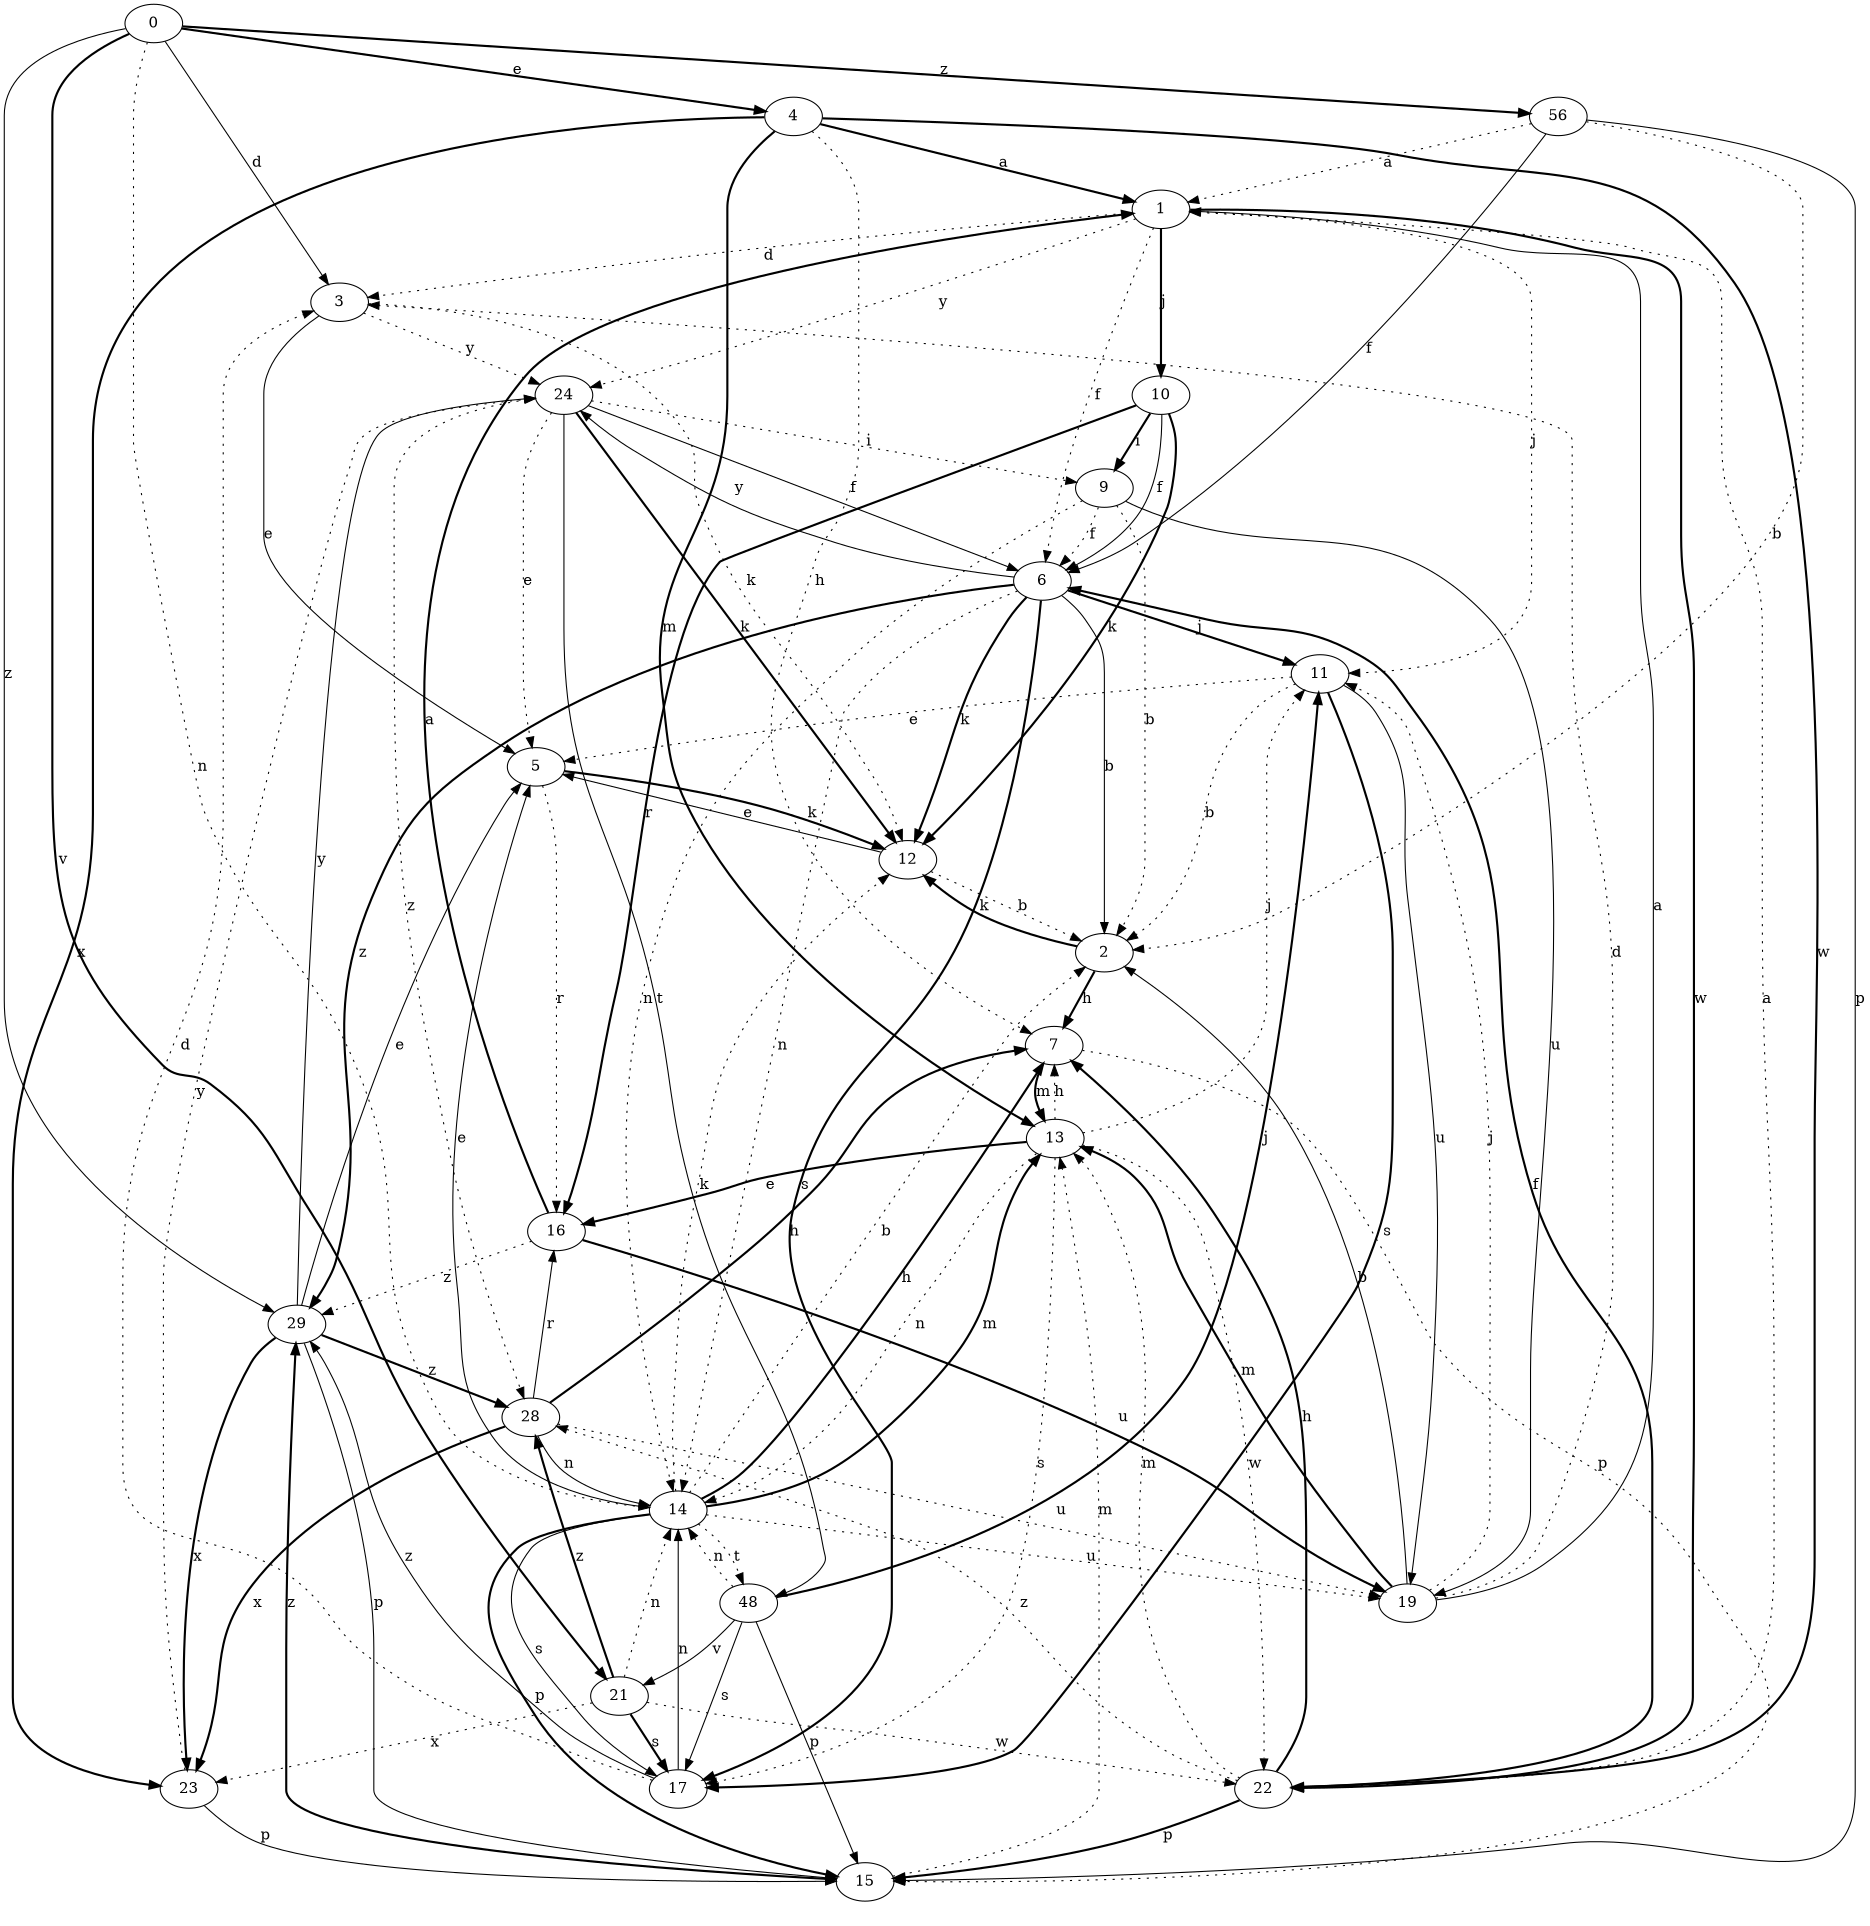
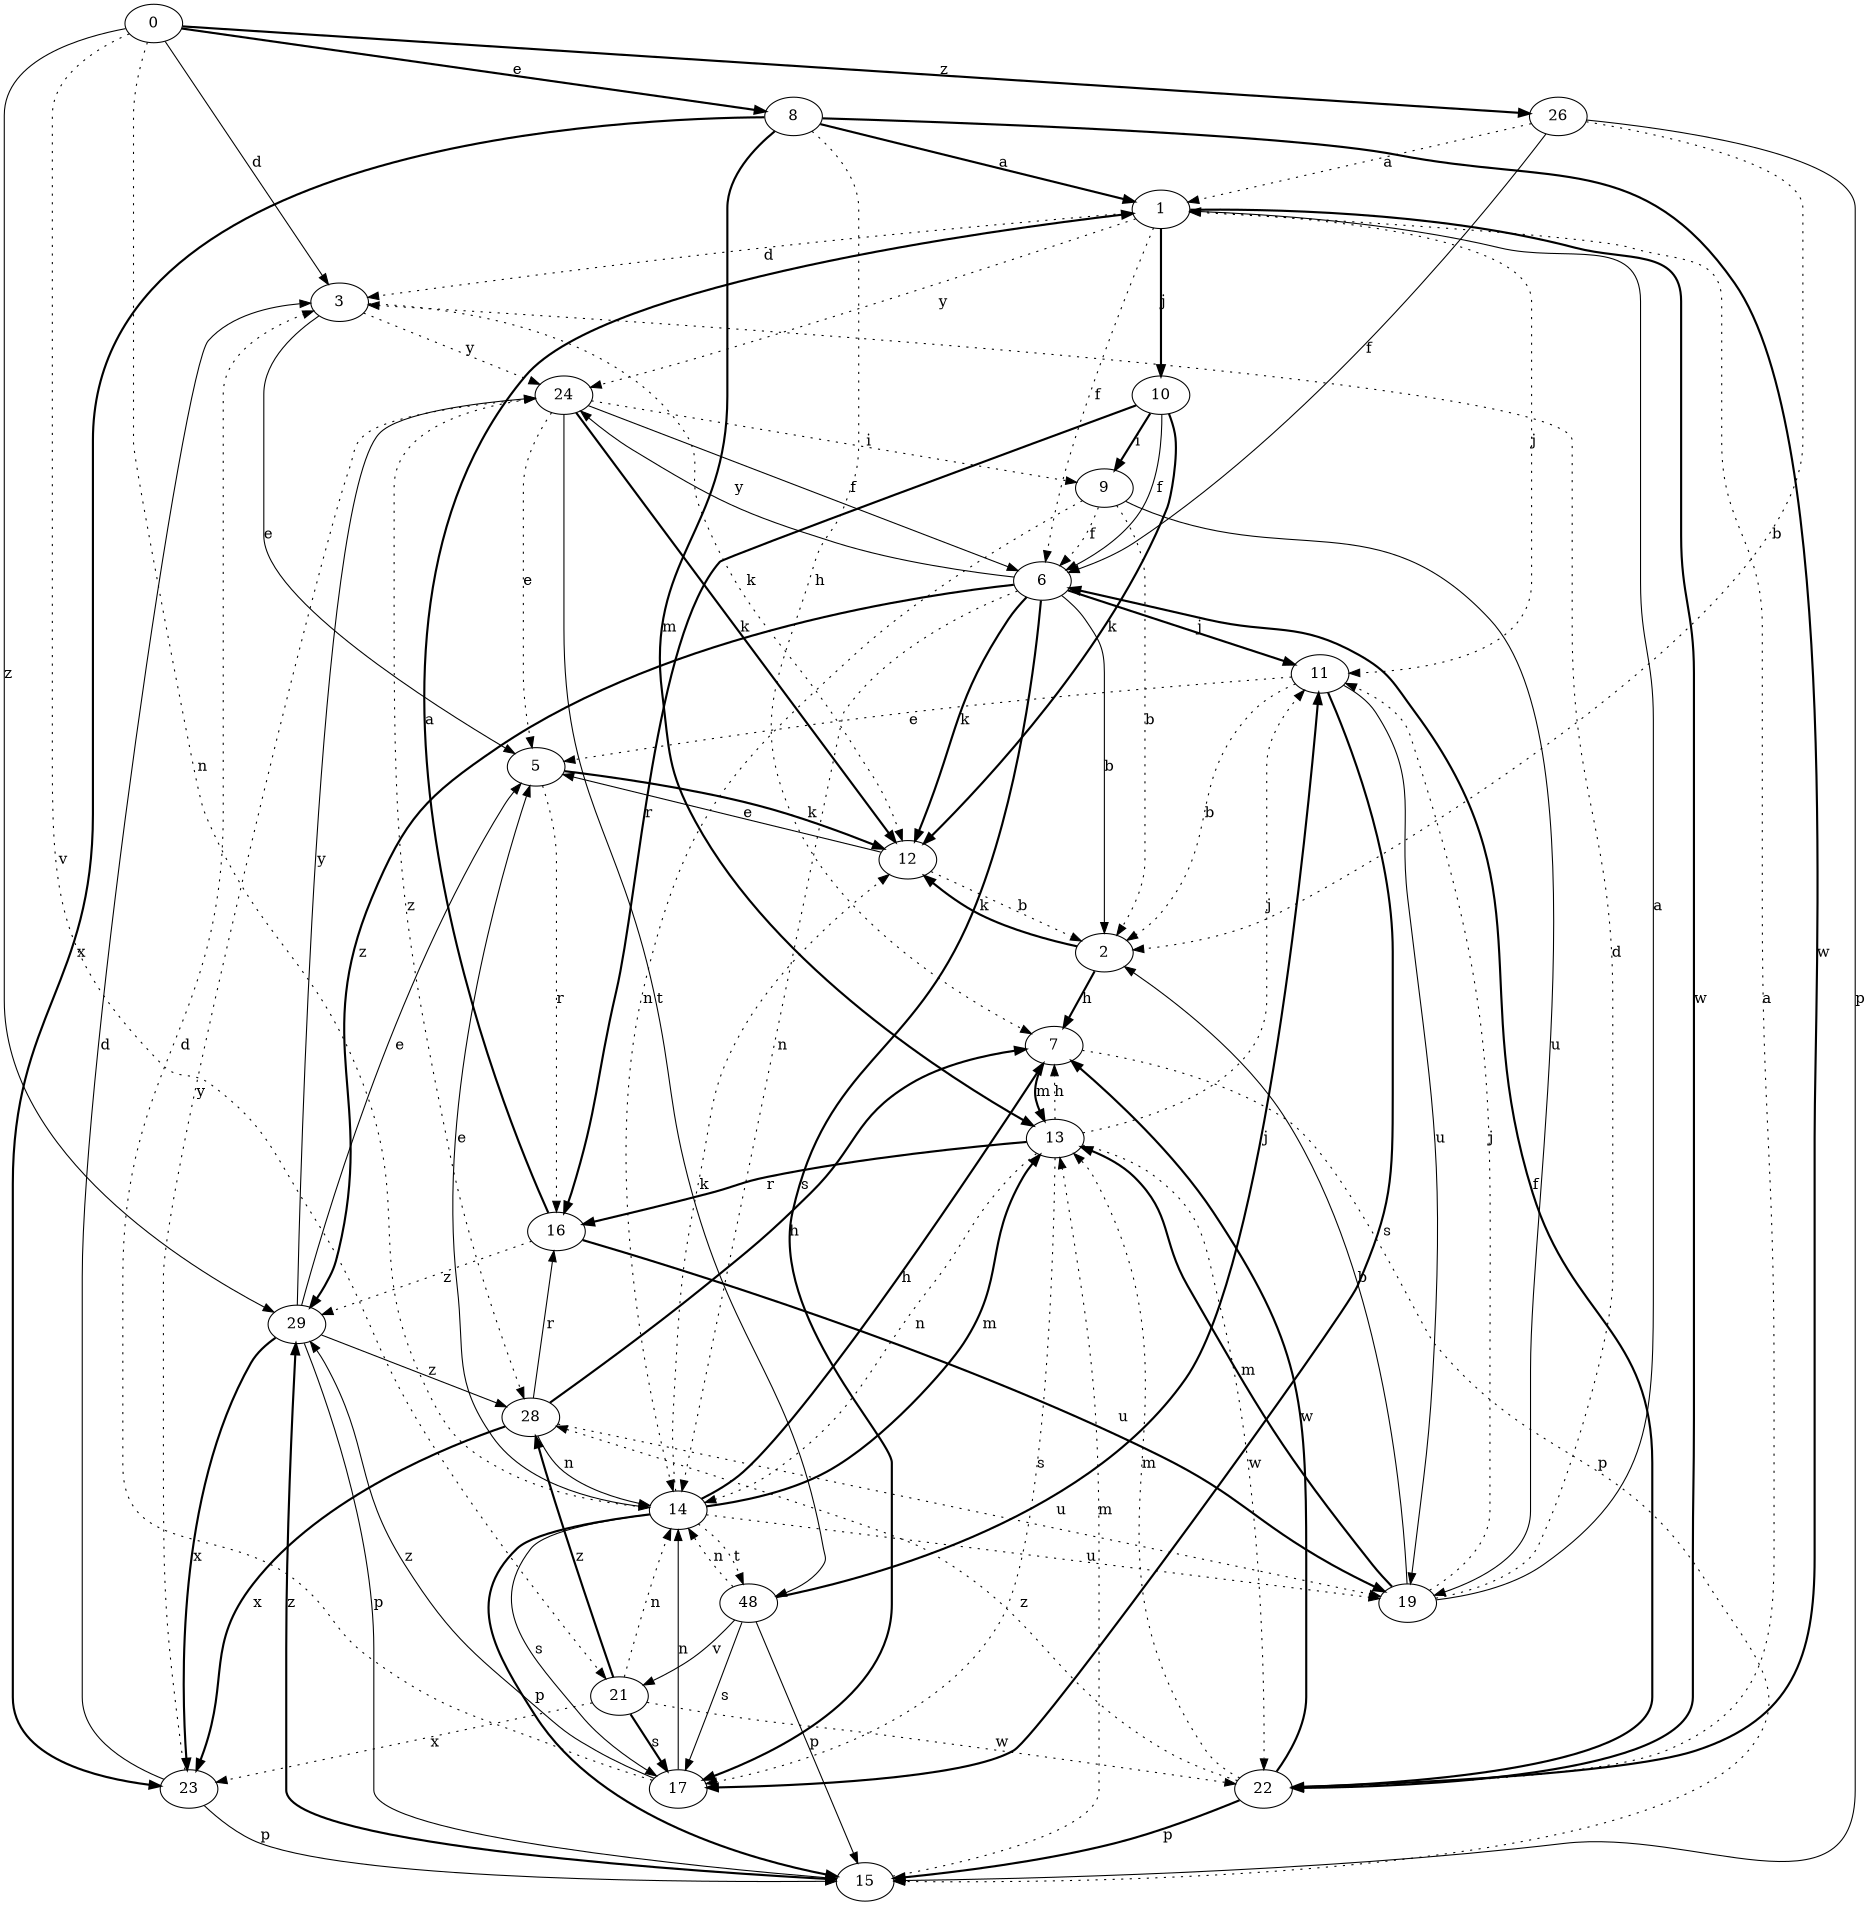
node "4": label "4" -> "8"
node "56": label "56" -> "26"
edge "0" -> "21": style bold -> dotted
edge "23" -> "3": added, label "d"
edge "13" -> "16": label "e" -> "r"
edge "14" -> "2": removed, label "b"
edge "29" -> "28": style bold -> solid
edge "22" -> "7": label "h" -> "w"
